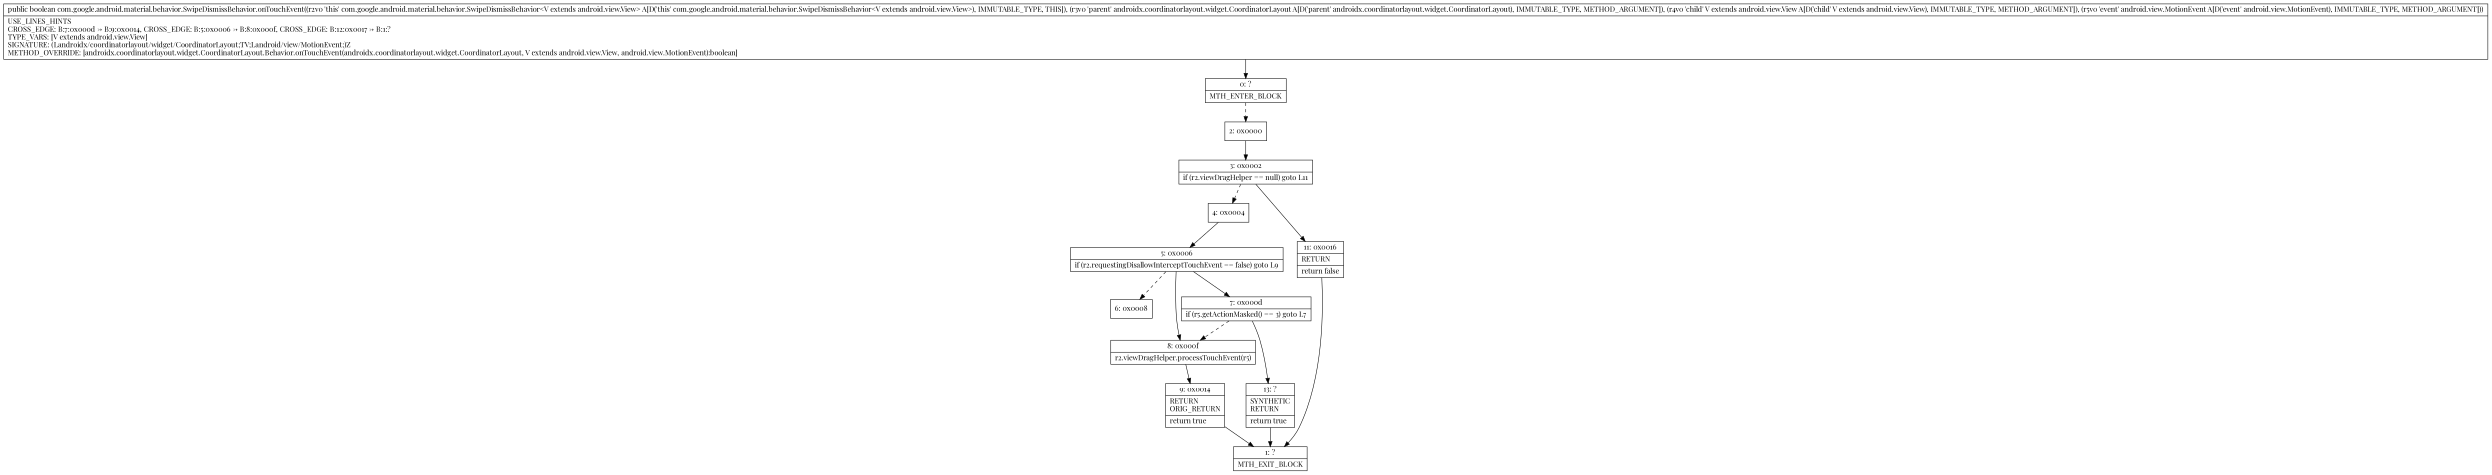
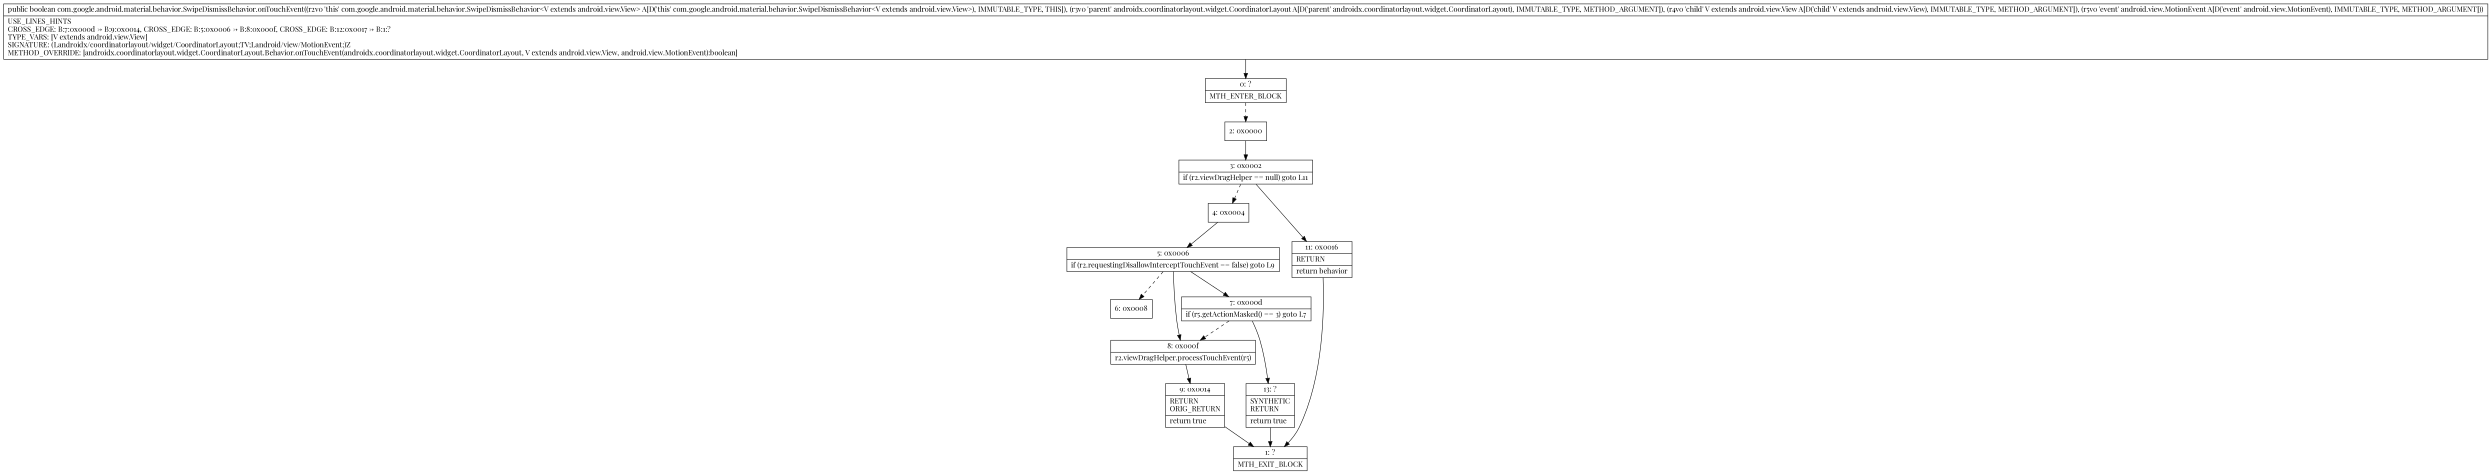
node "11: 0x0016": text "return false" -> "return behavior"
